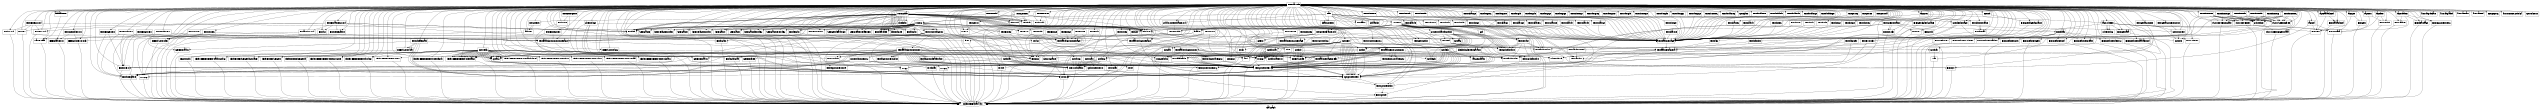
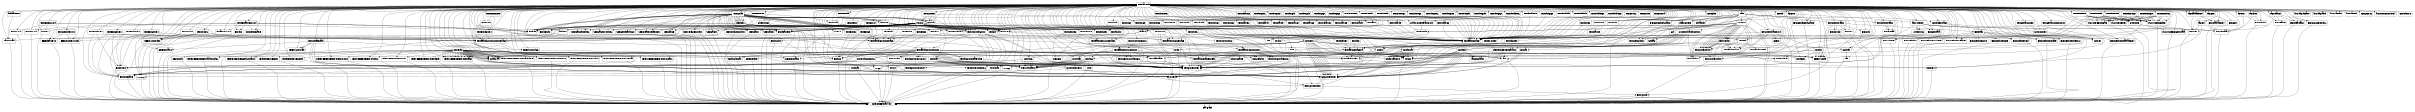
node "test_BN_le": removed
